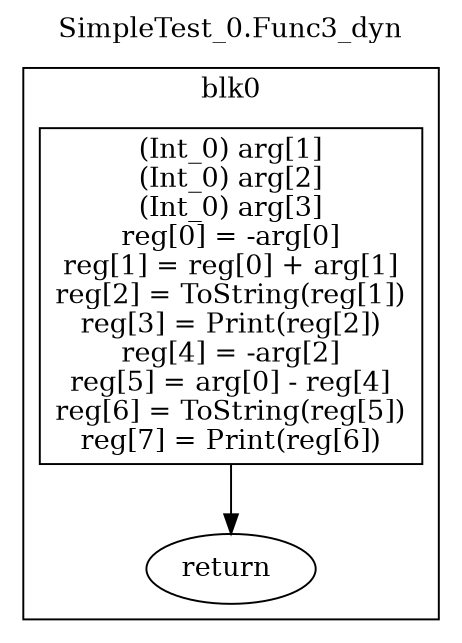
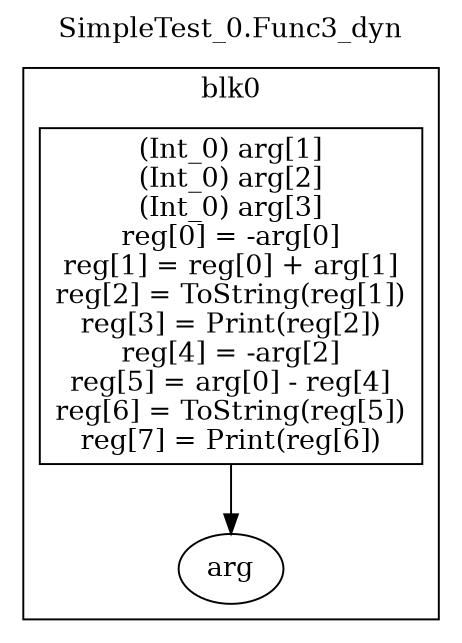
node "return": label "return" -> "arg"
